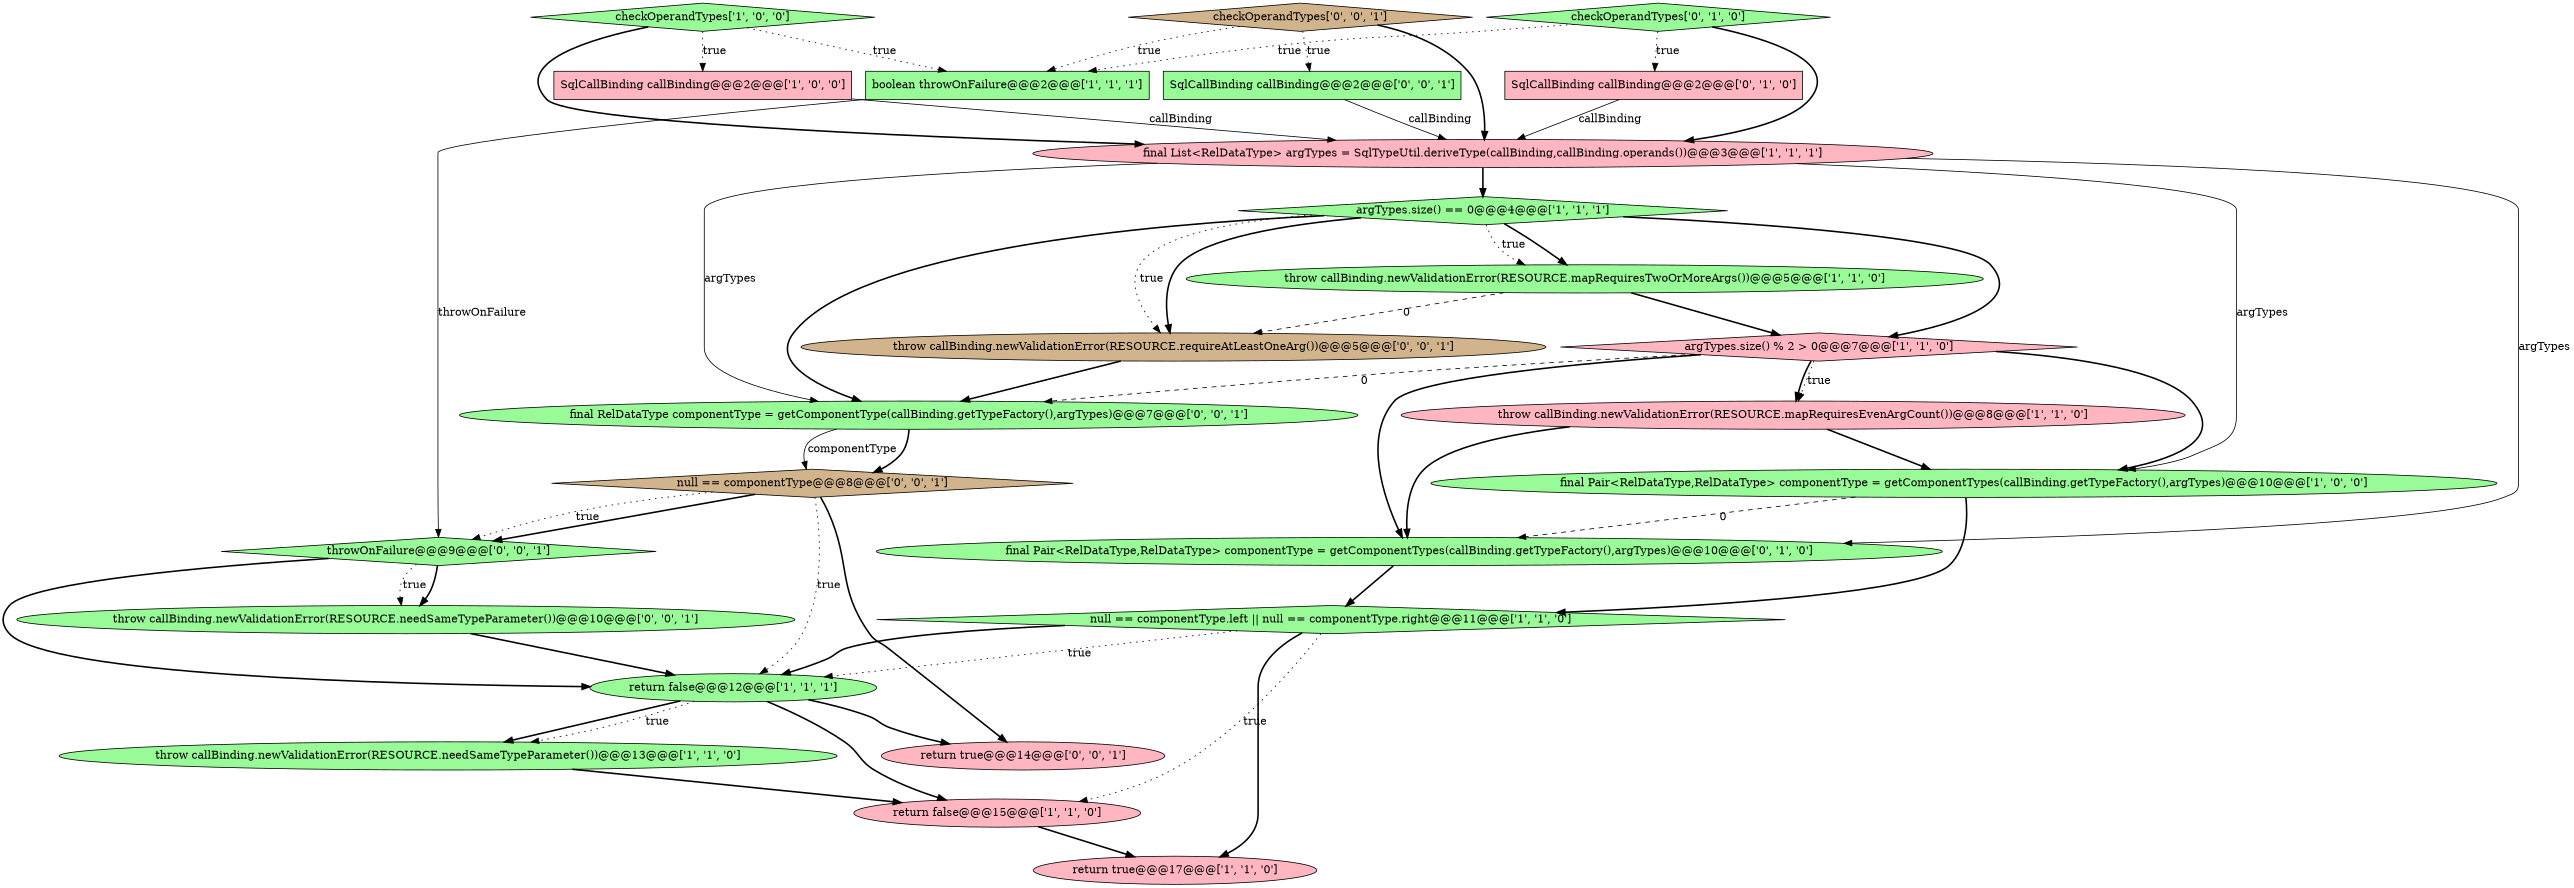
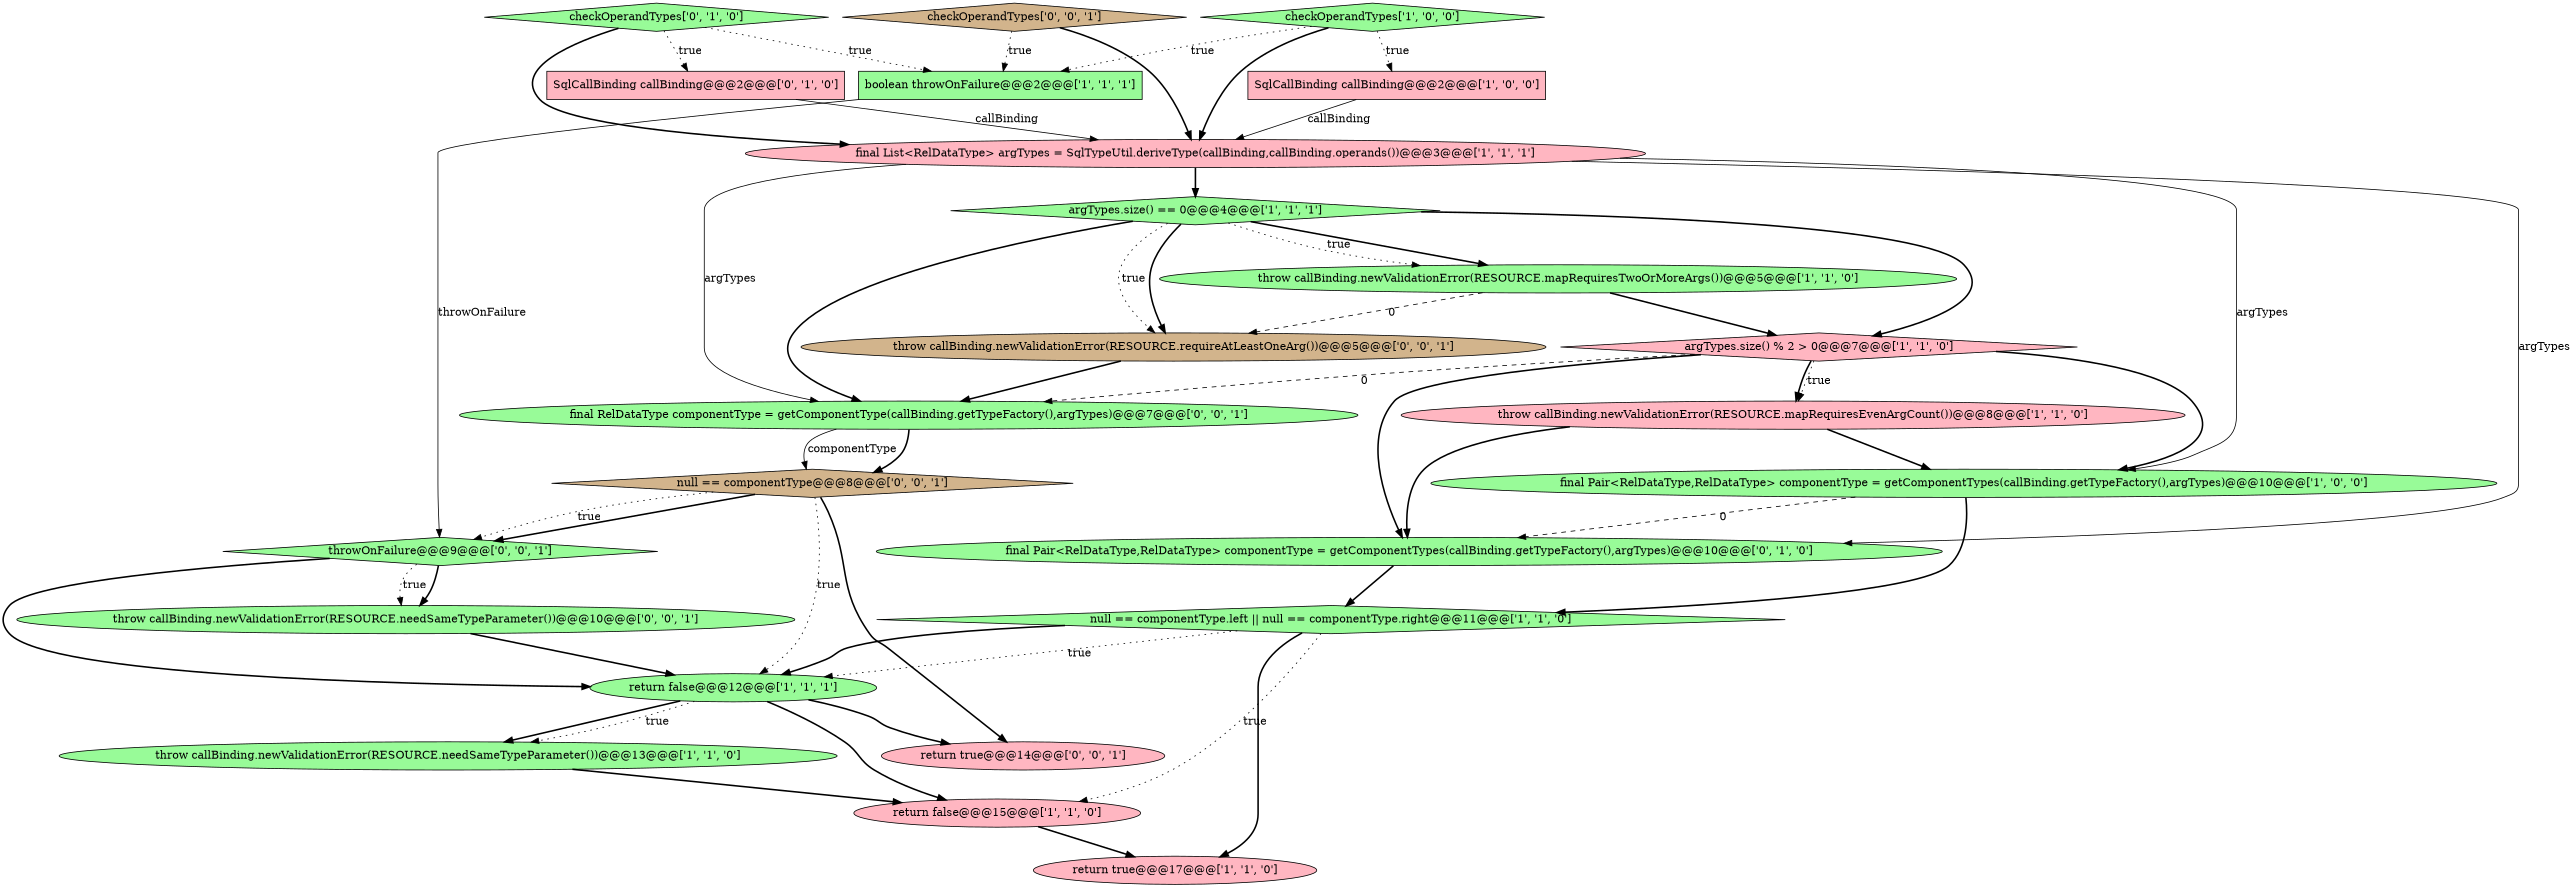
node "SqlCallBinding callBinding@@@2@@@['0', '0', '1']": removed
